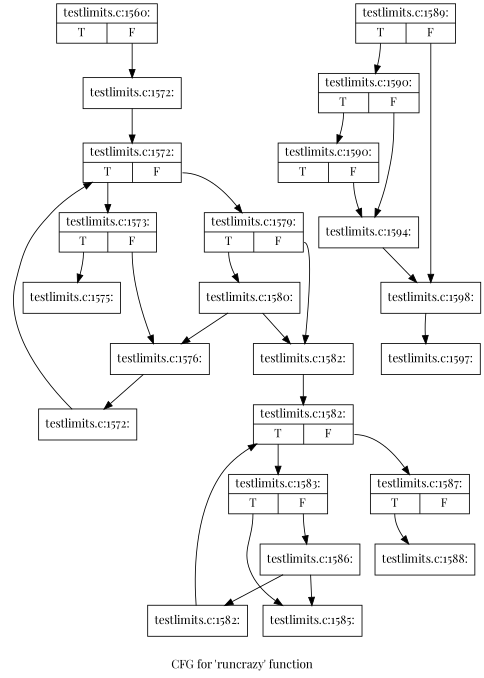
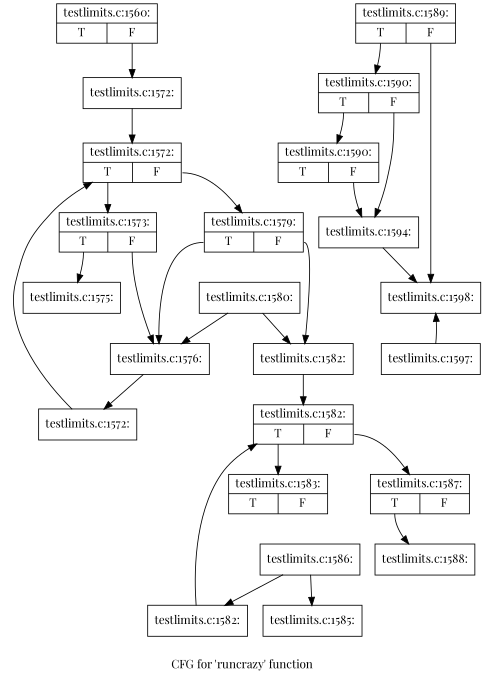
edge "testlimits.c:1579:" -> "testlimits.c:1580:": now "testlimits.c:1579:" -> "testlimits.c:1576:"
edge "testlimits.c:1598:" -> "testlimits.c:1597:": reversed
edge "testlimits.c:1583:" -> "testlimits.c:1586:": removed
edge "testlimits.c:1583:" -> "testlimits.c:1585:": removed
